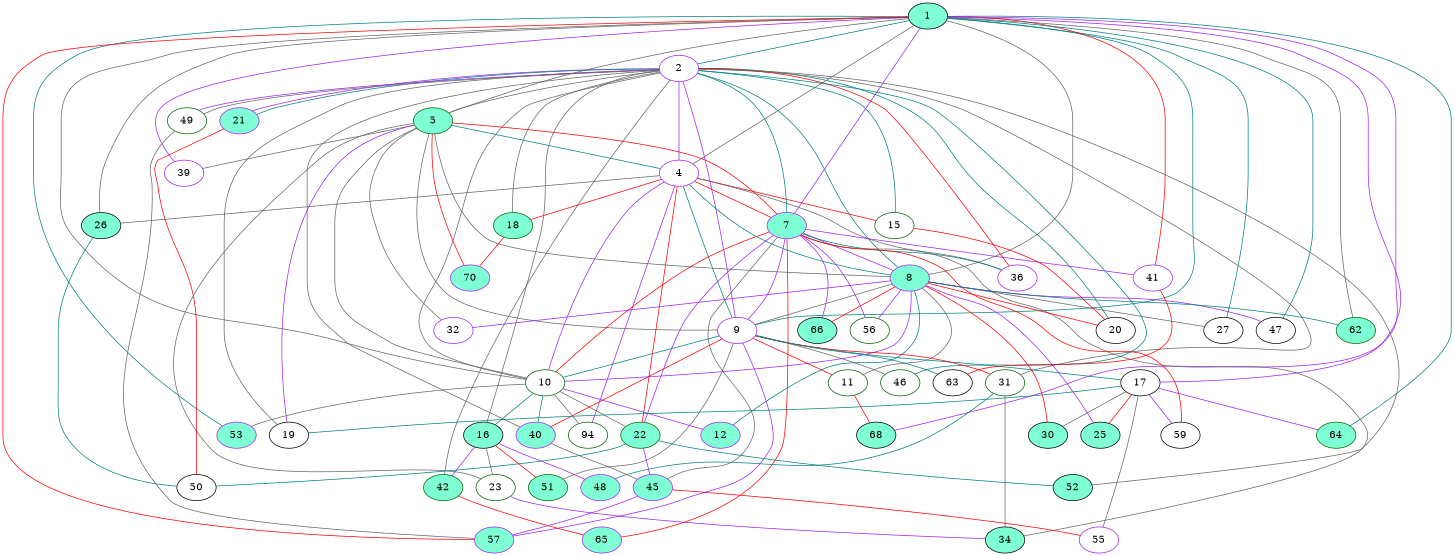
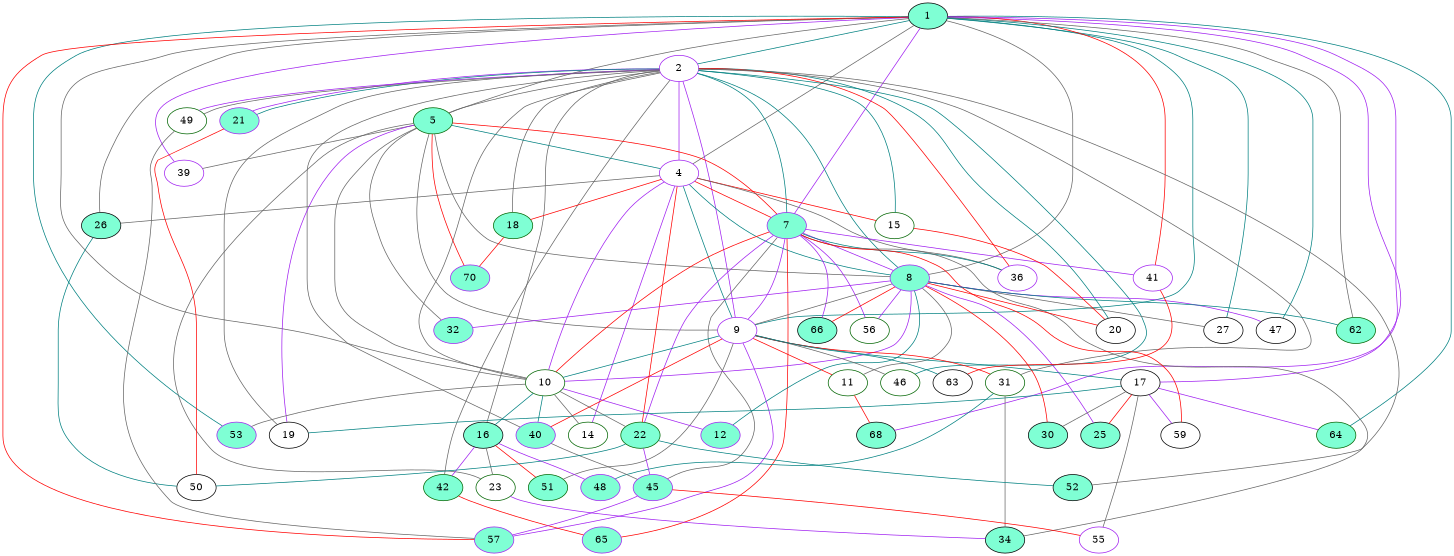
node "32": fillcolor white -> aquamarine
node "94": label "94" -> "14"
